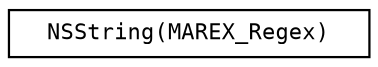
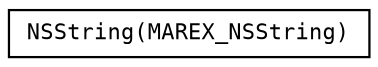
node "NSString(MAREX_Regex)": label "NSString(MAREX_Regex)" -> "NSString(MAREX_NSString)"
